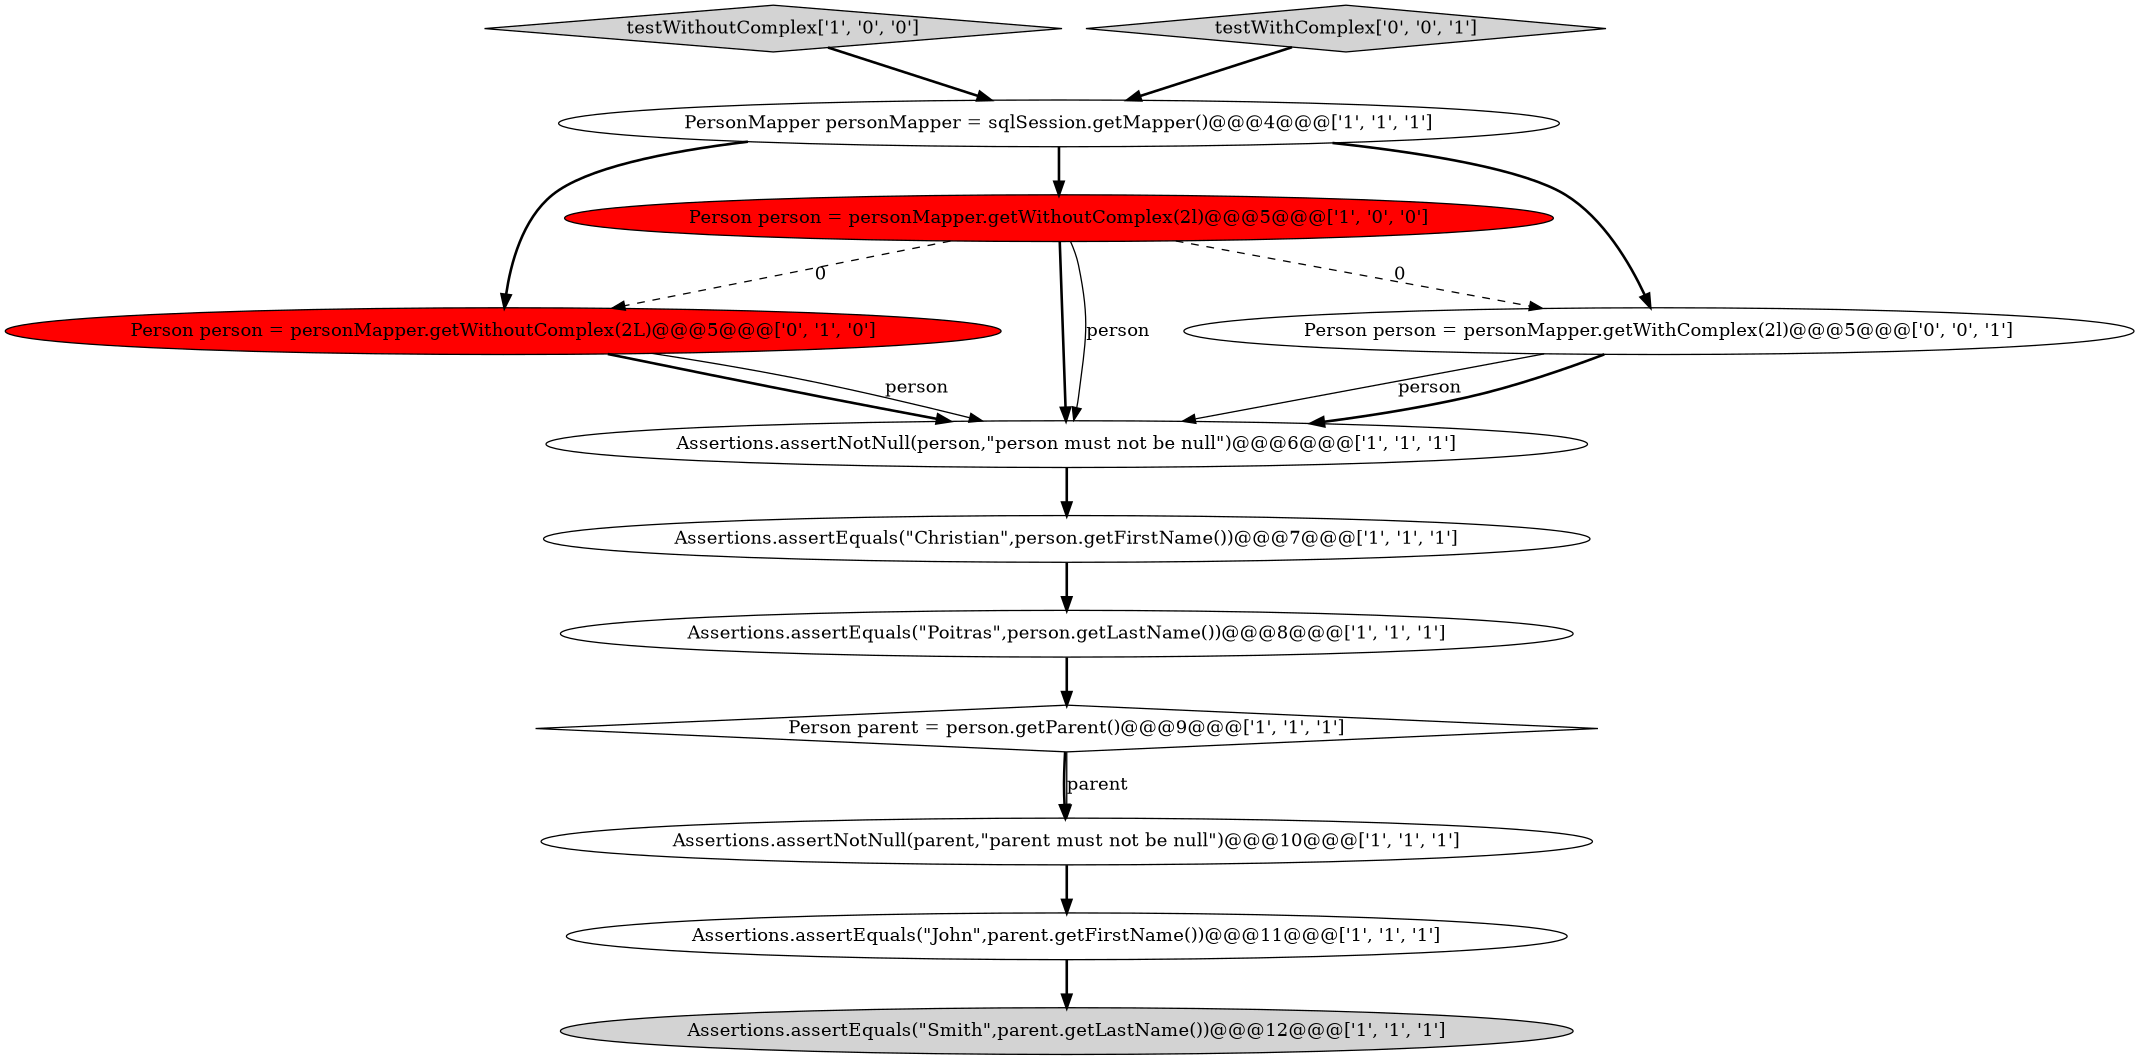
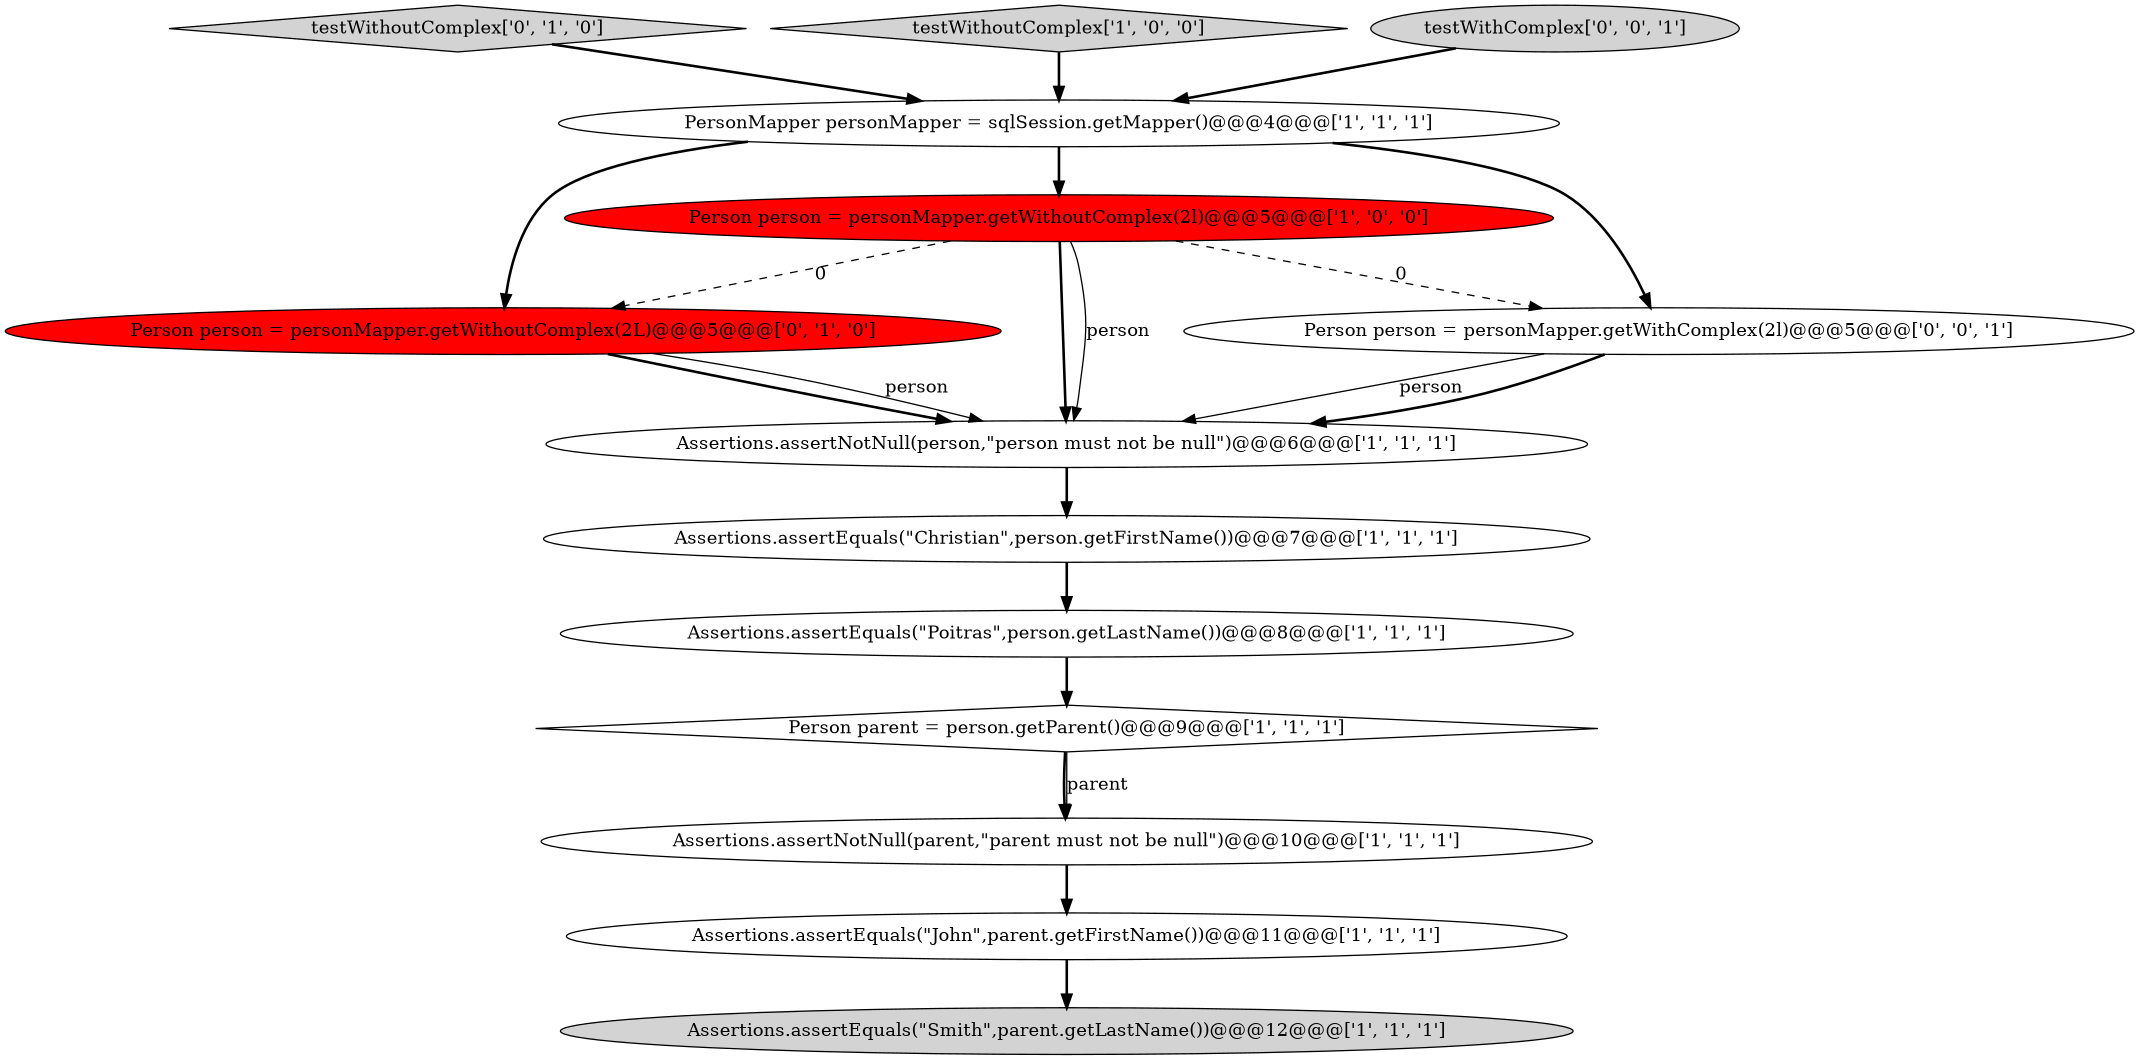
node "testWithoutComplex['0', '1', '0']": added
node "testWithComplex['0', '0', '1']": shape diamond -> ellipse
